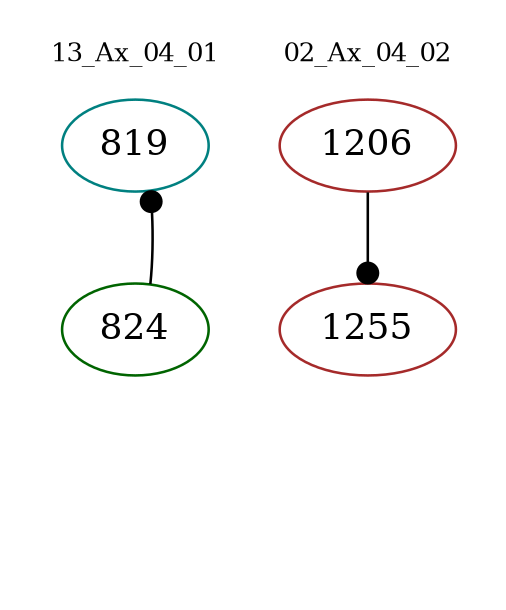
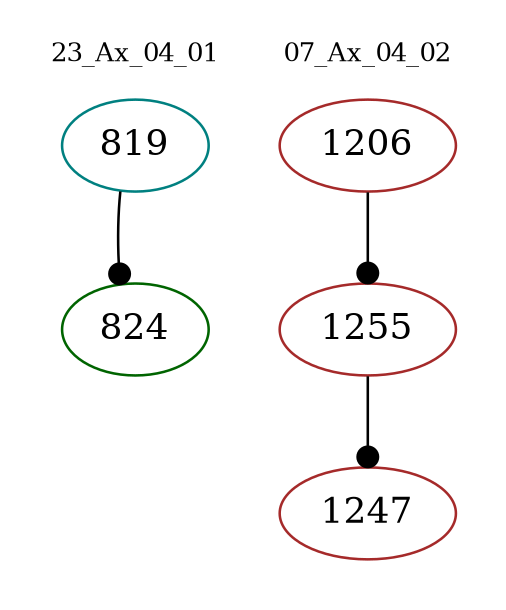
cluster "13_Ax_04_01": label "13_Ax_04_01" -> "23_Ax_04_01"
cluster "02_Ax_04_02": label "02_Ax_04_02" -> "07_Ax_04_02"
edge "824" -> "819": reversed
node "1247": added
